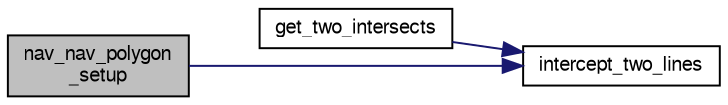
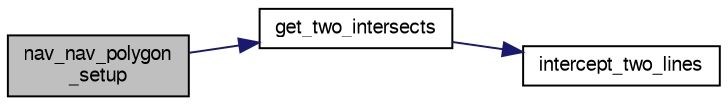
edge "nav_nav_polygon _setup" -> "intercept_two_lines": now "nav_nav_polygon _setup" -> "get_two_intersects"
